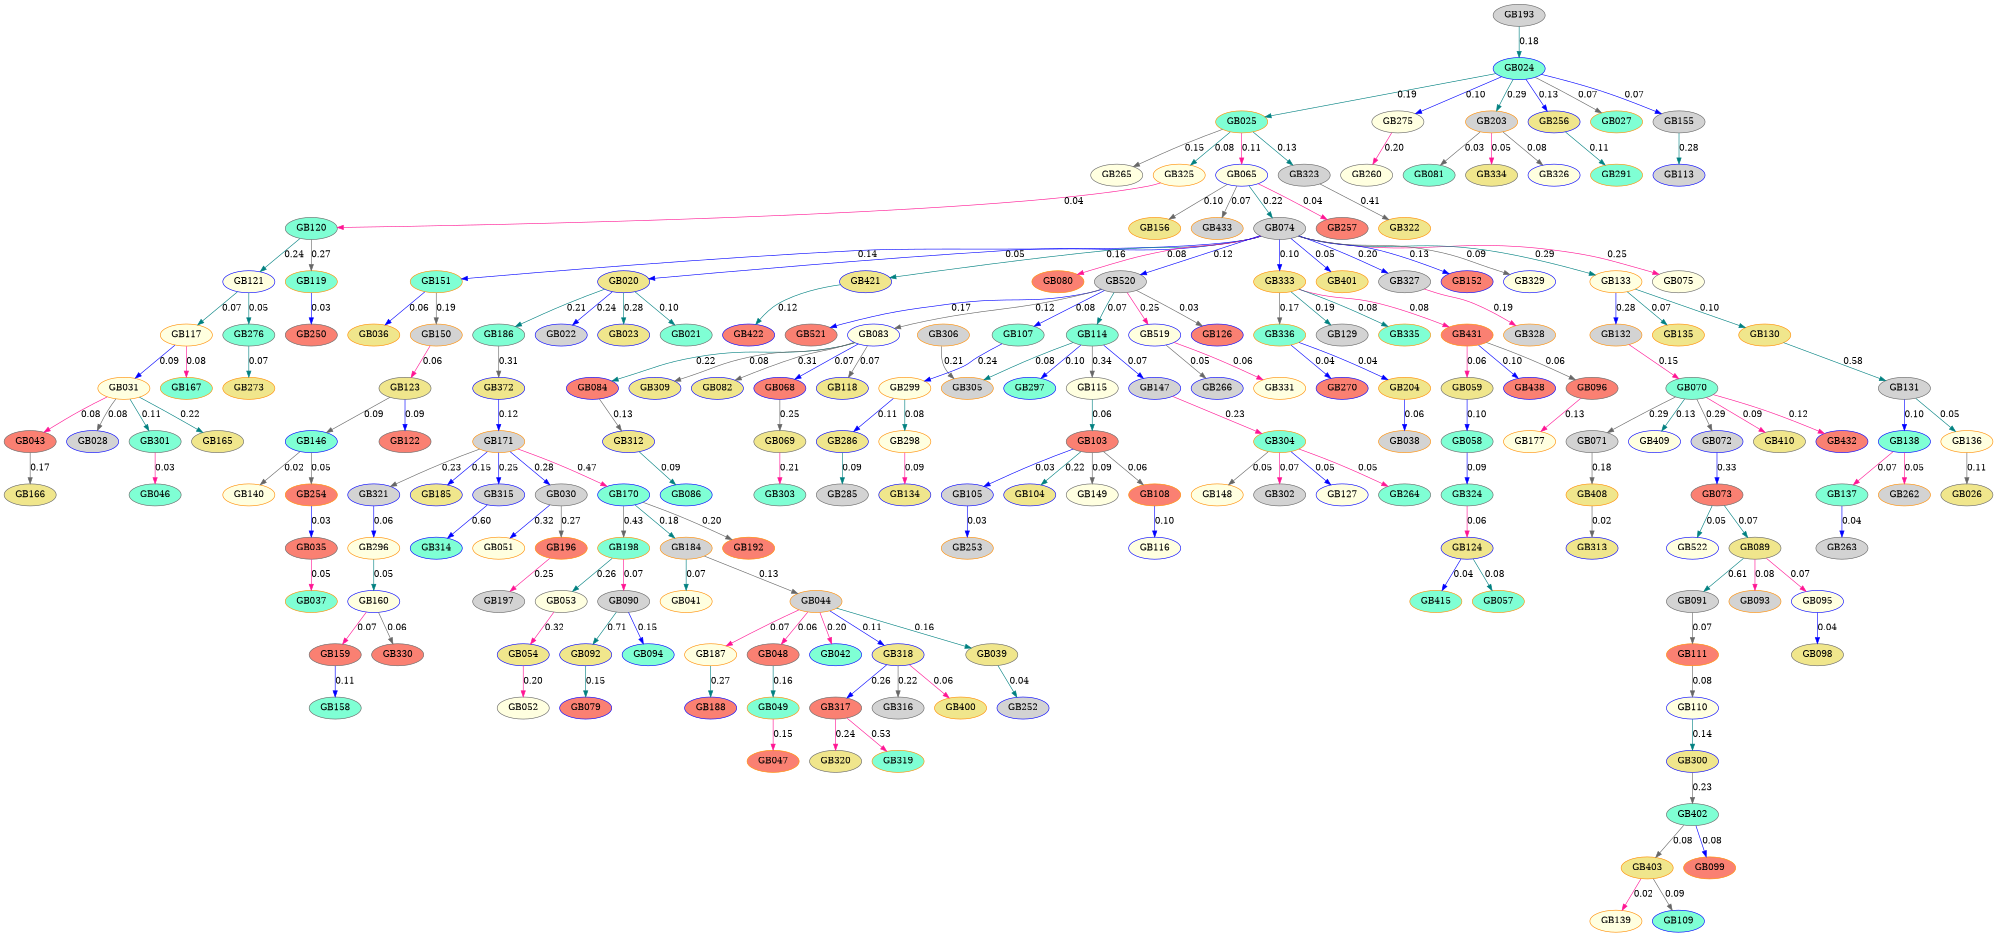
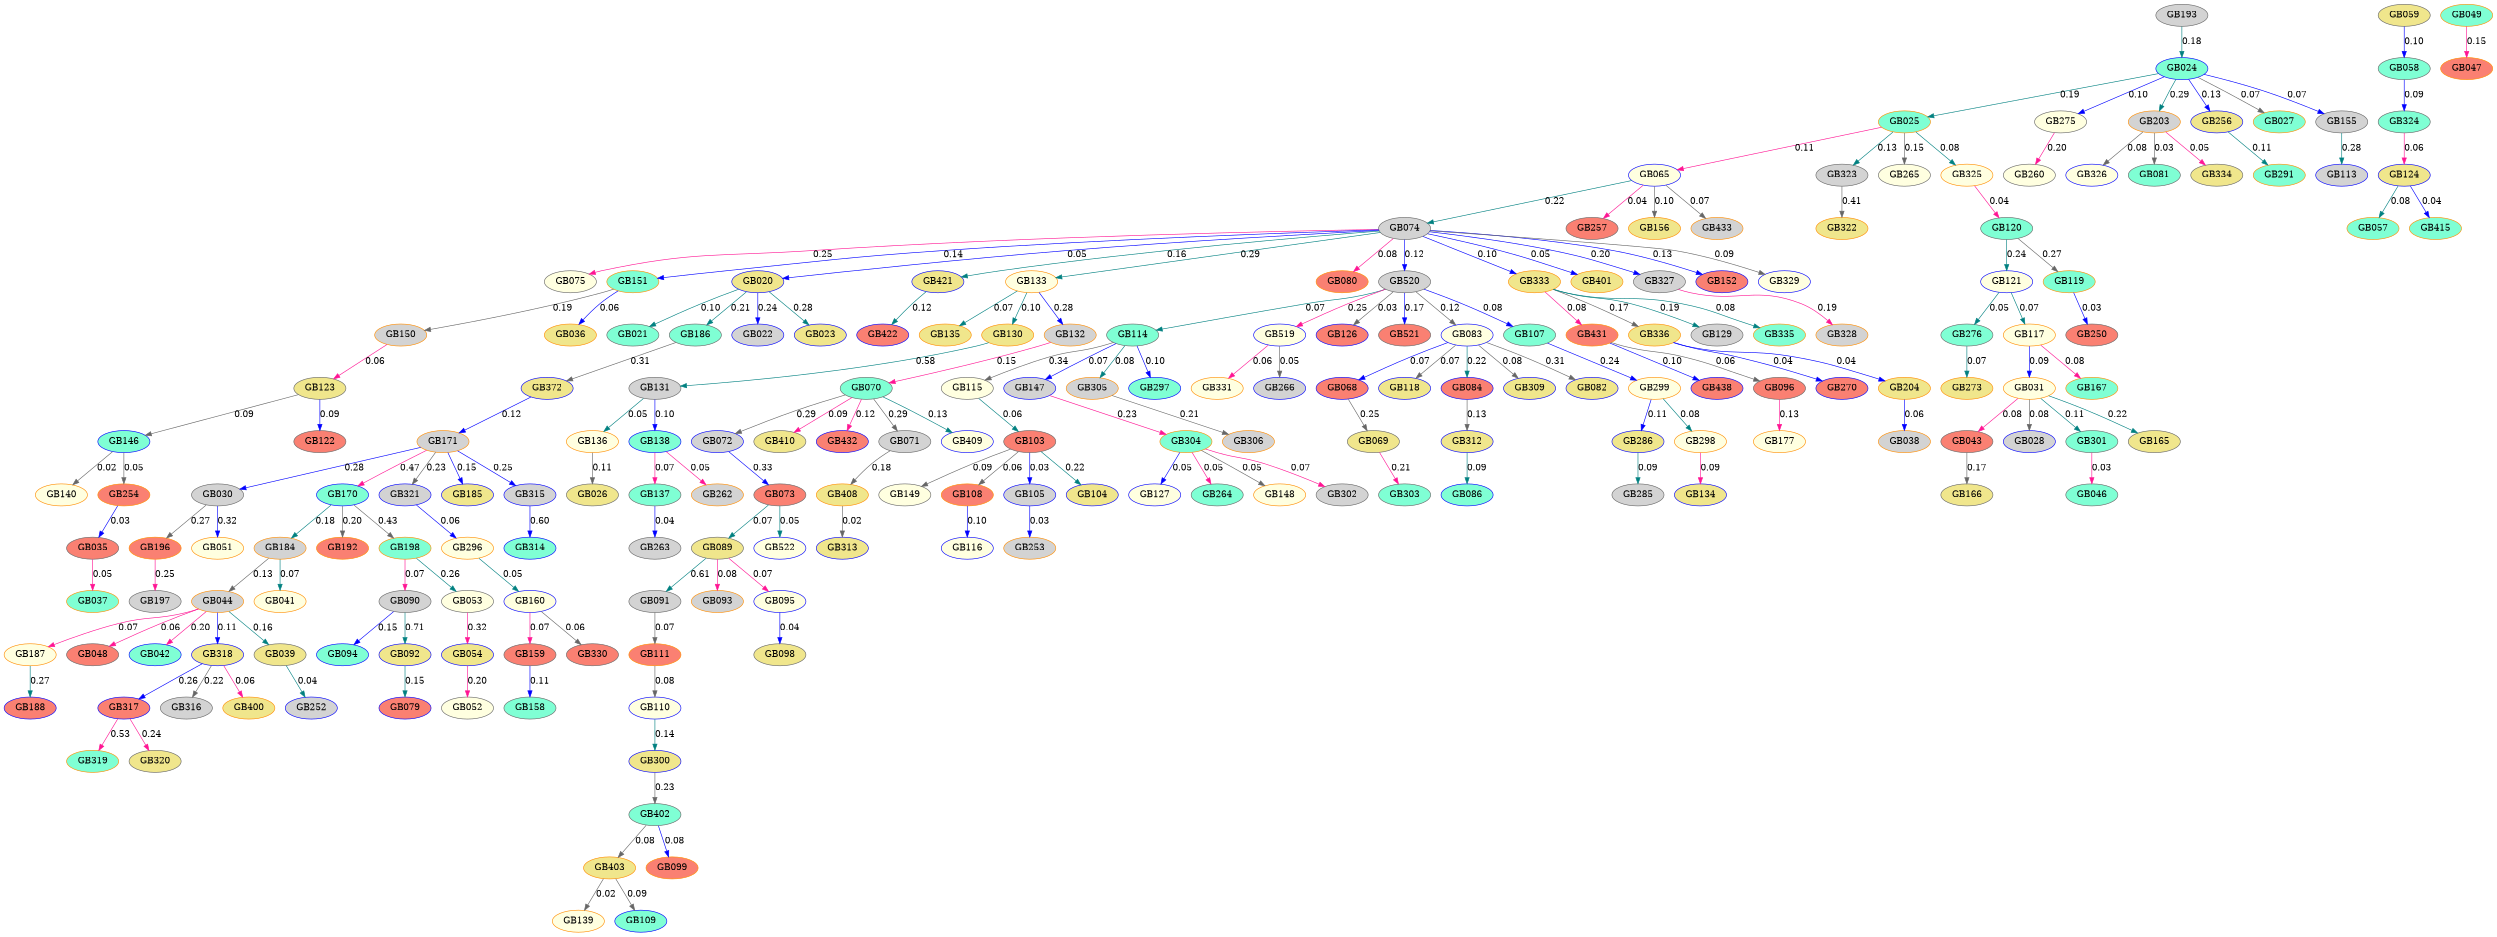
node "GB336": fillcolor aquamarine -> khaki
edge "GB431" -> "GB059": removed, label "0.06"
edge "GB306" -> "GB305": reversed
edge "GB048" -> "GB049": removed, label "0.16"
node "GB317": color gray40 -> blue
edge "GB403" -> "GB139": color deeppink -> gray40
